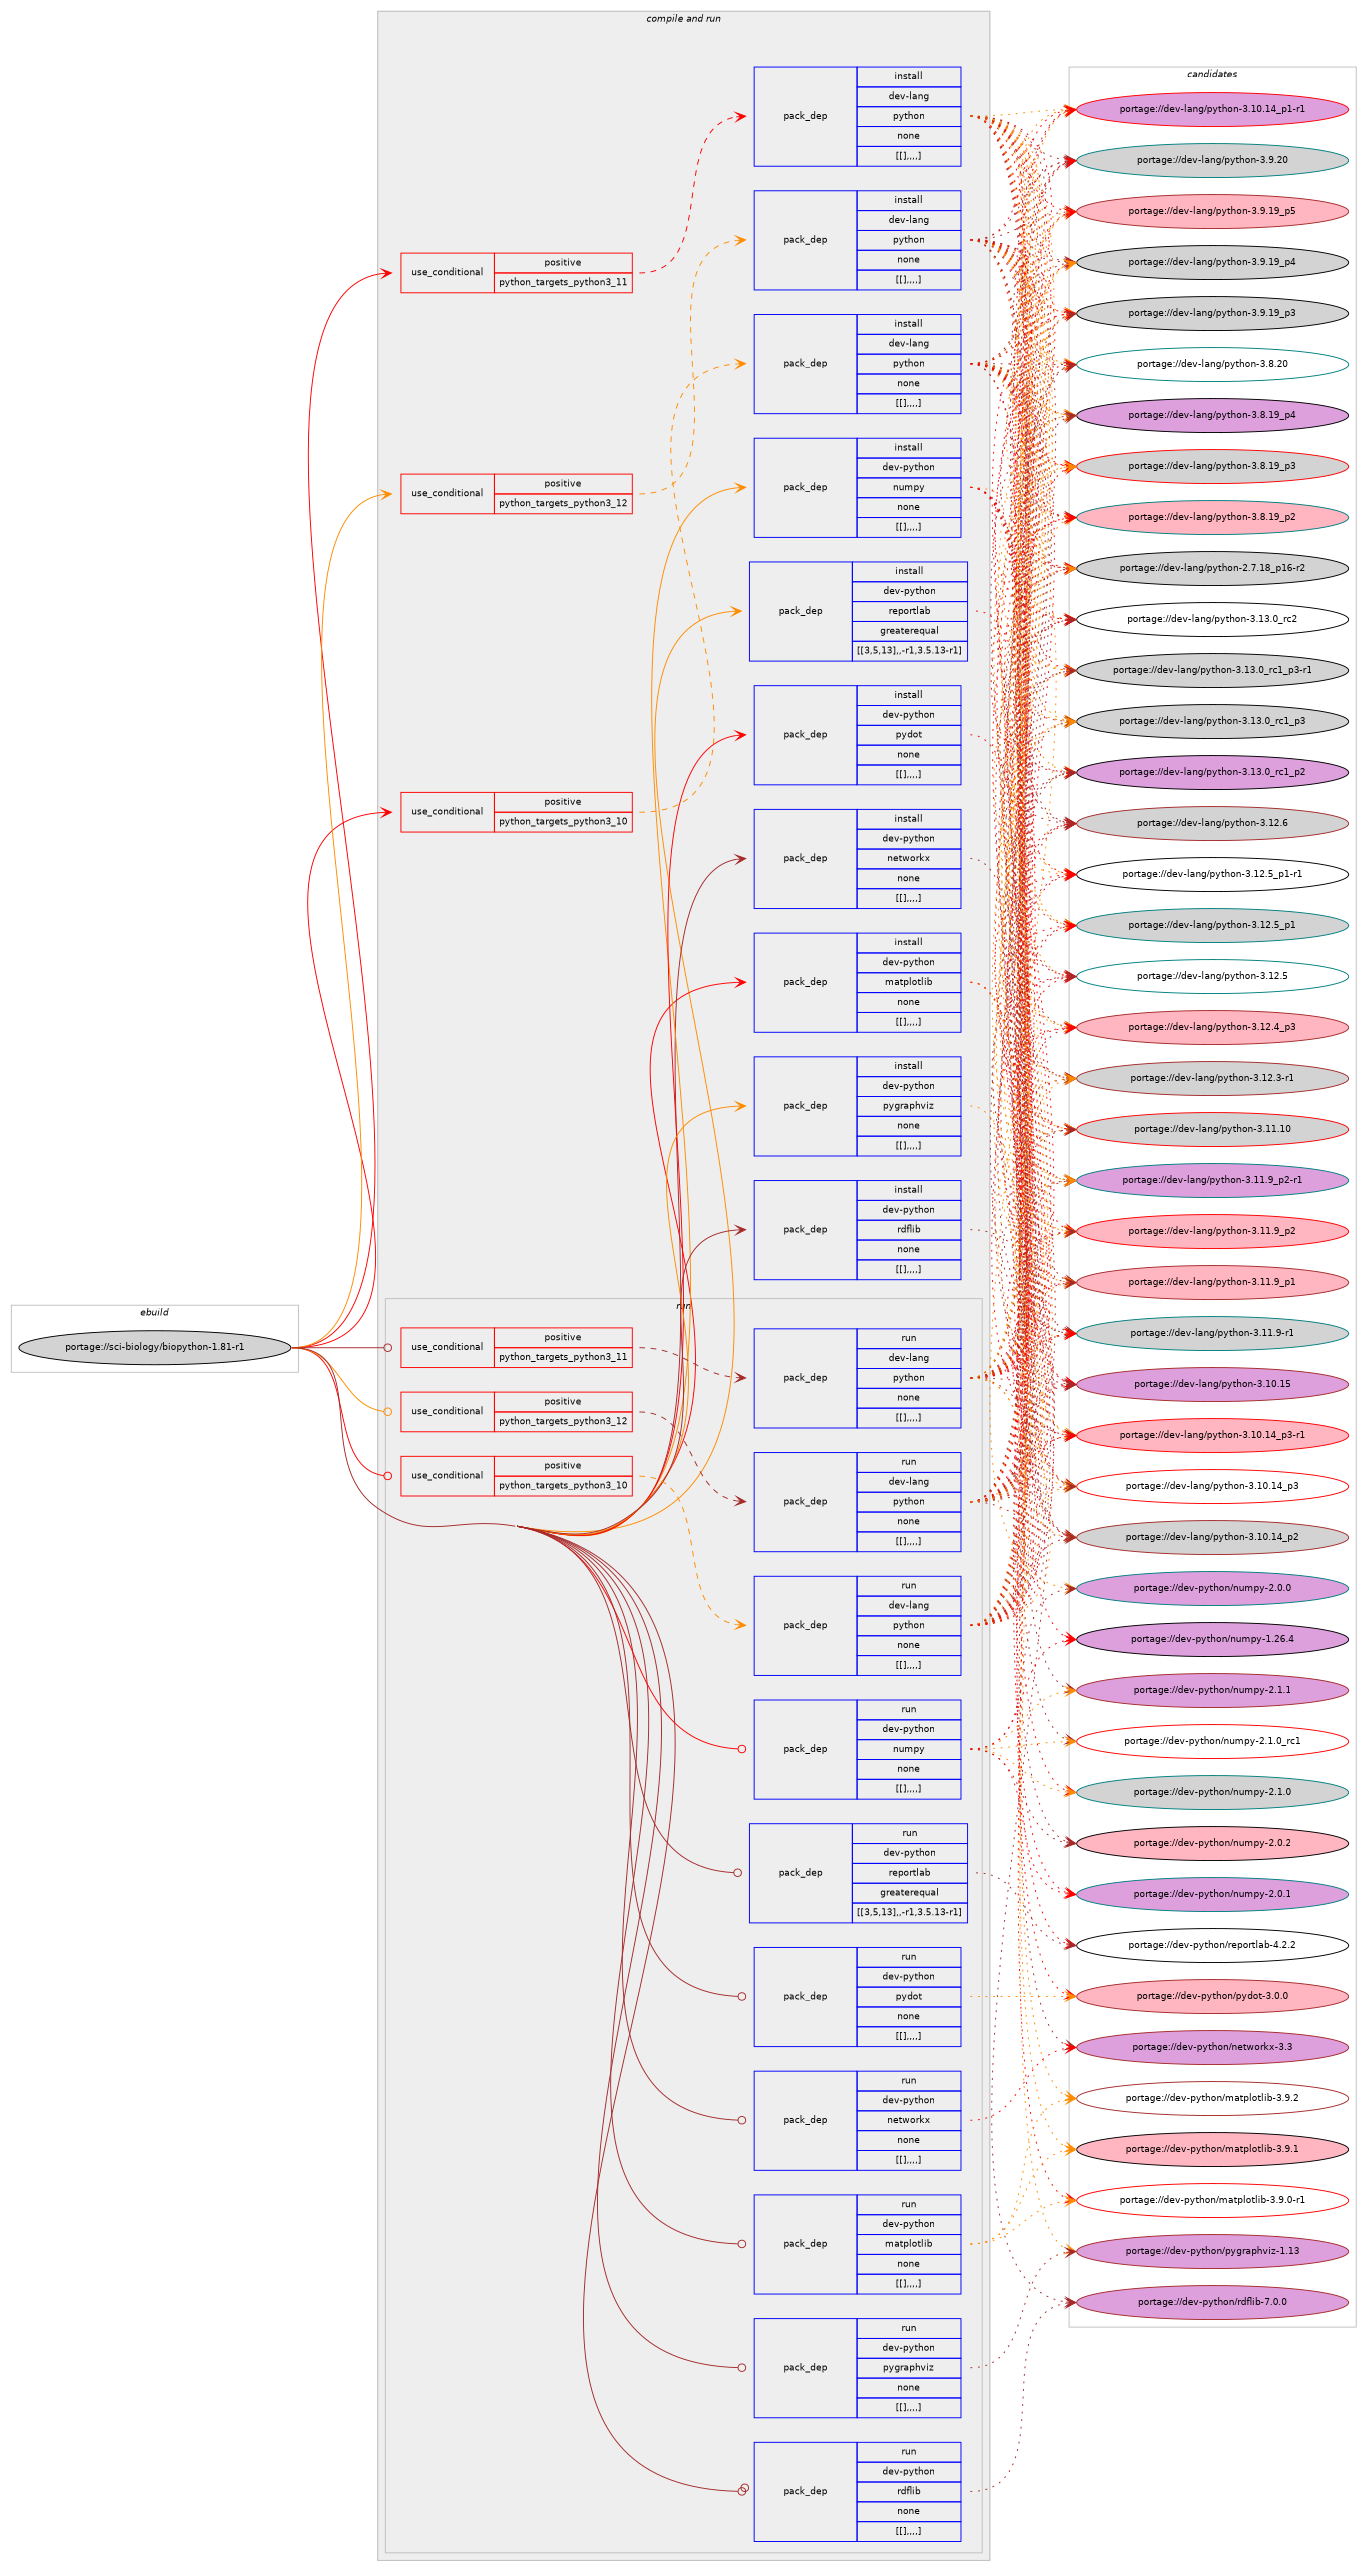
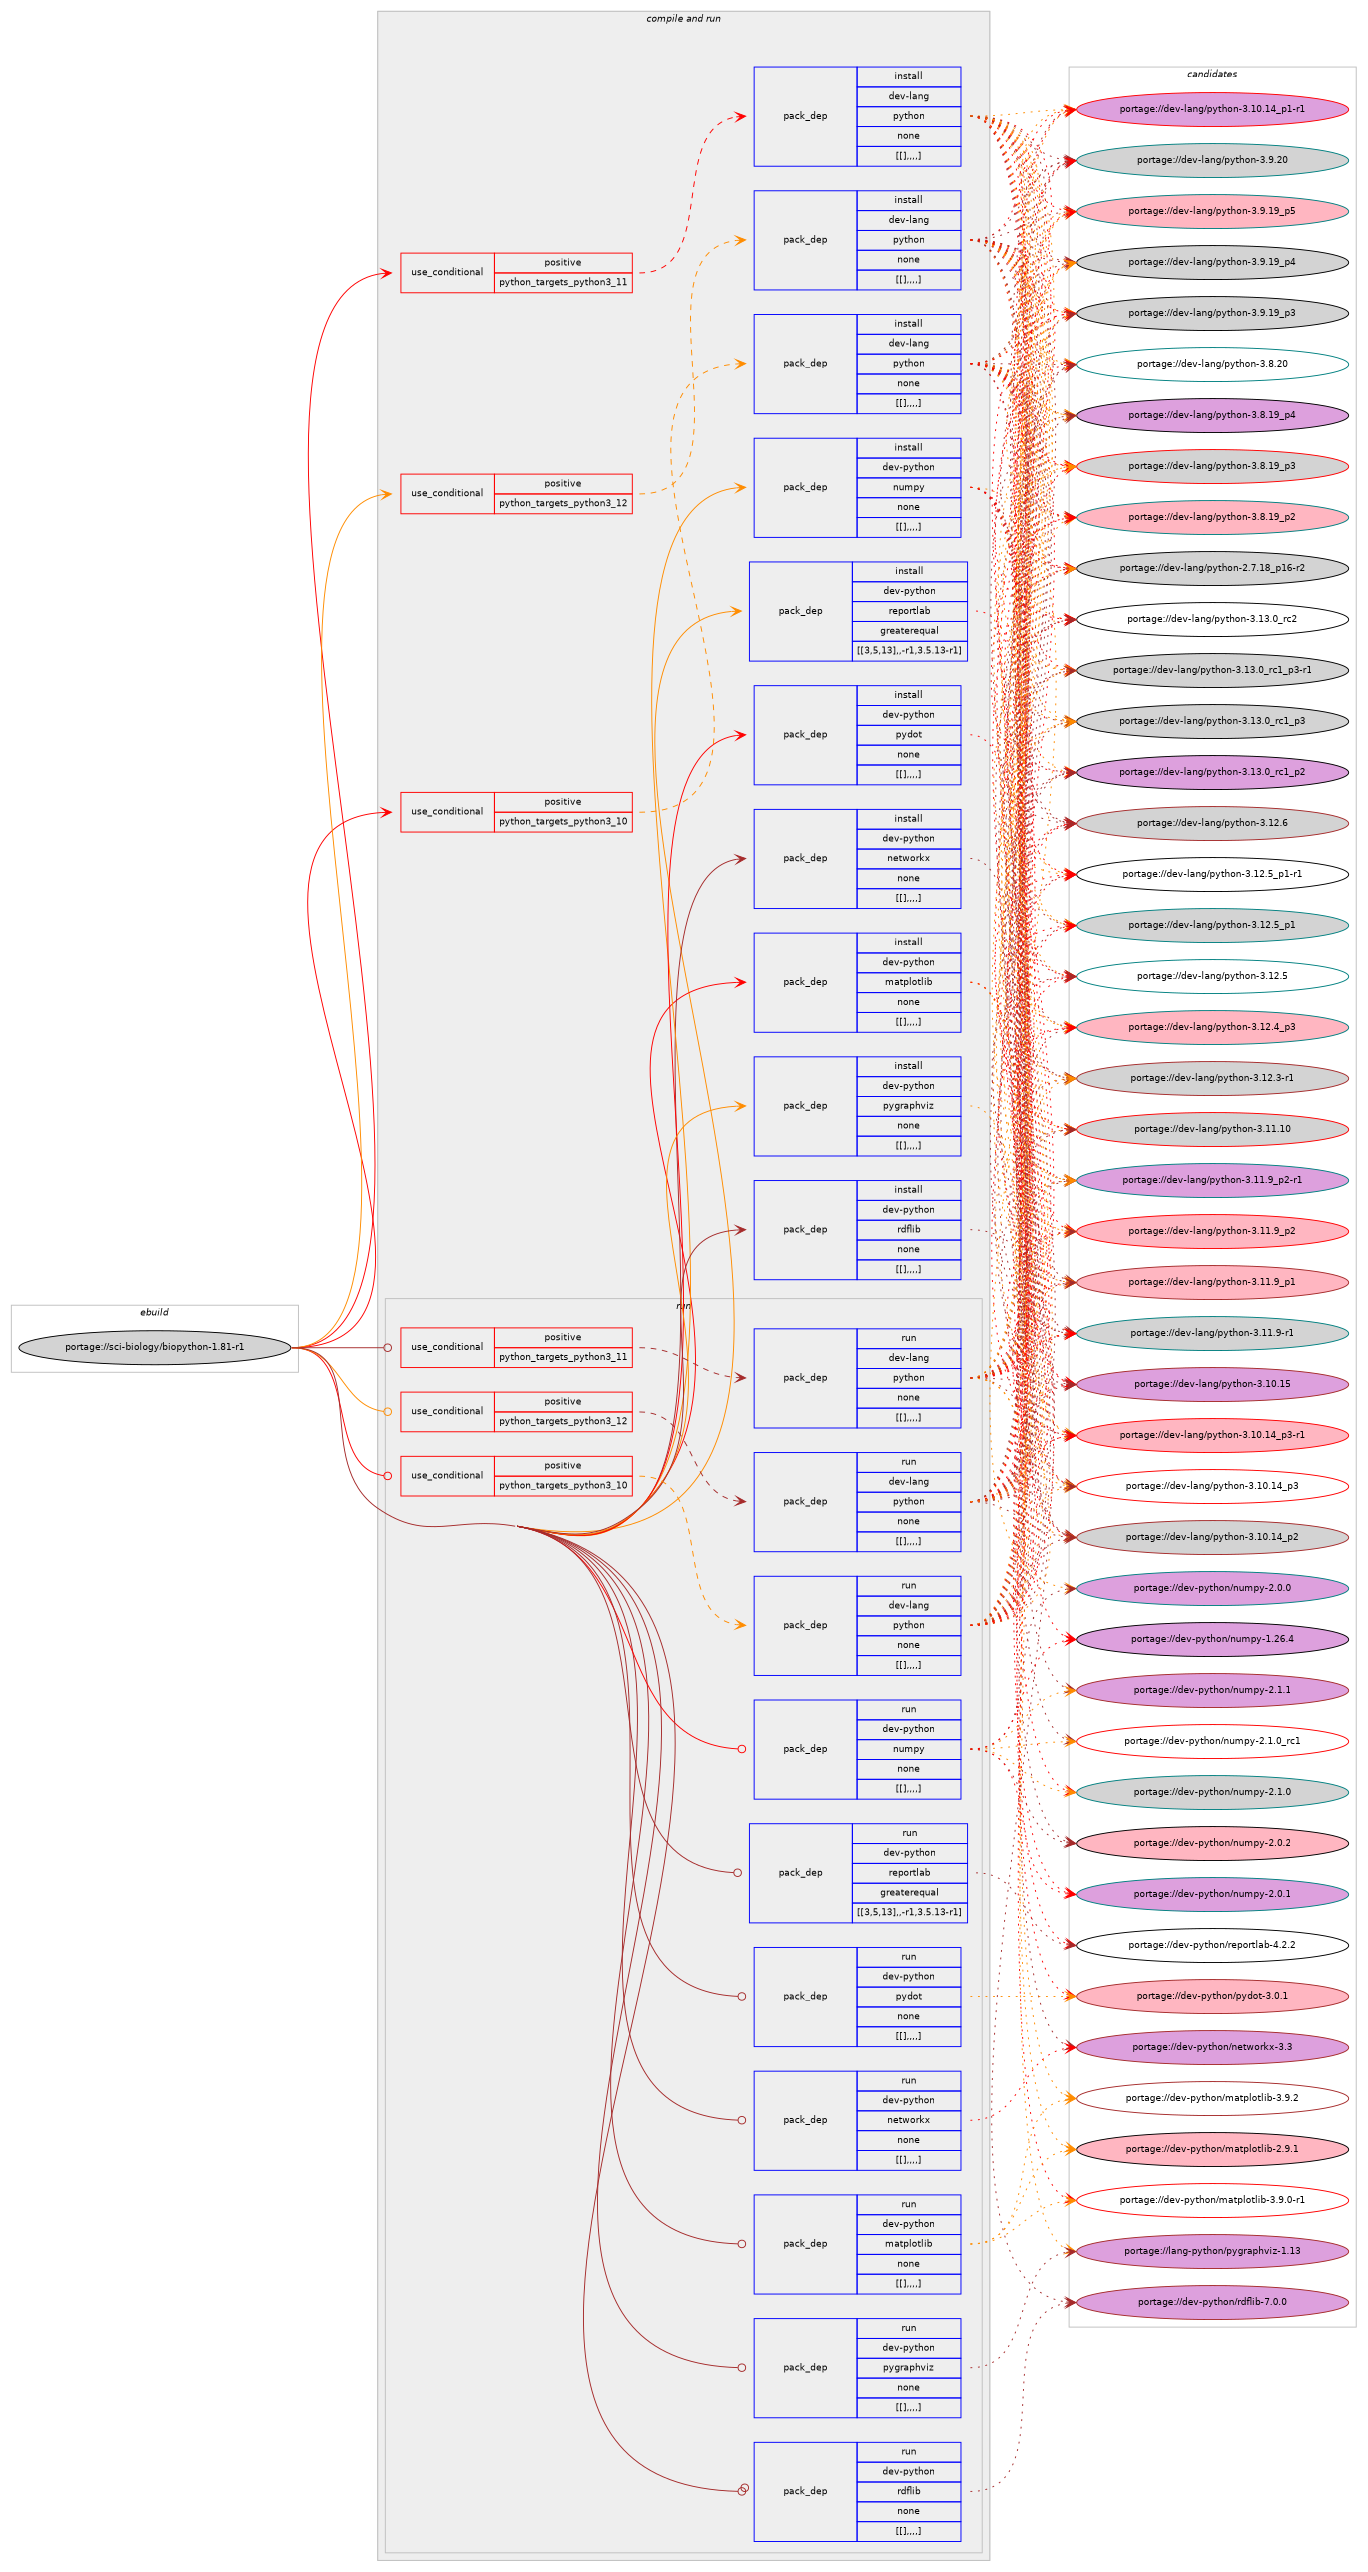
node "portage://dev-lang/python-3.9.19_p5": color brown -> teal
node "portage://dev-lang/python-3.12.4_p3": color brown -> teal
node "portage://dev-python/pydot-3.0.0": label "portage://dev-python/pydot-3.0.0" -> "portage://dev-python/pydot-3.0.1"
node "portage://dev-python/matplotlib-3.9.1": label "portage://dev-python/matplotlib-3.9.1" -> "portage://dev-python/matplotlib-2.9.1"
node "portage://dev-python/pygraphviz-1.13": label "portage://dev-python/pygraphviz-1.13" -> "portage://lang-python/pygraphviz-1.13"
